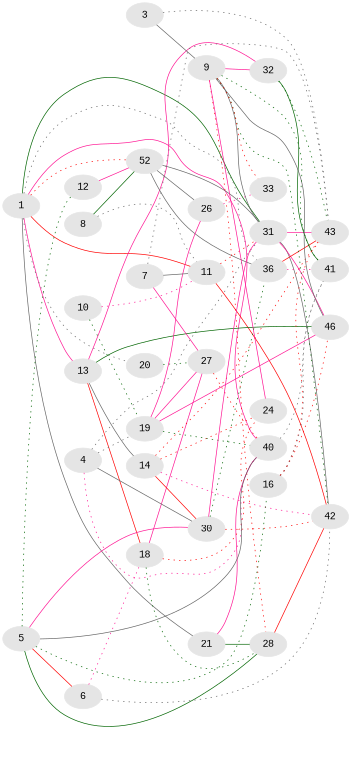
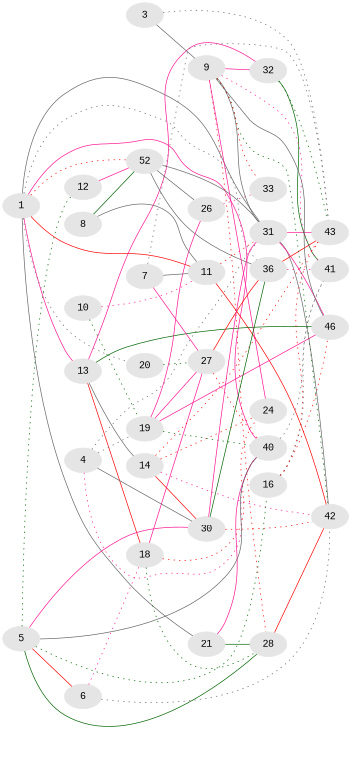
edge "1" -- "31": color darkgreen -> gray40
edge "9" -- "41": color darkgreen -> deeppink
edge "8" -- "11": style dotted -> solid
edge "36" -- "27": added
edge "36" -- "30": style dotted -> solid
